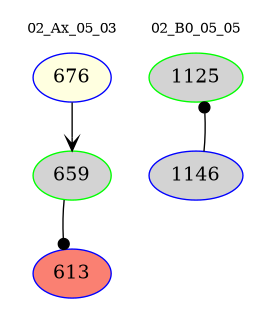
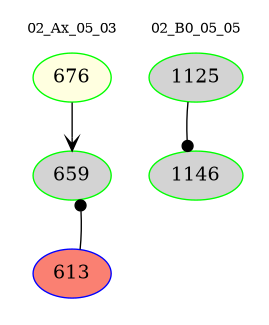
node "676": color blue -> green
edge "1146" -> "1125": reversed
node "1146": color blue -> green
edge "659" -> "613": reversed
